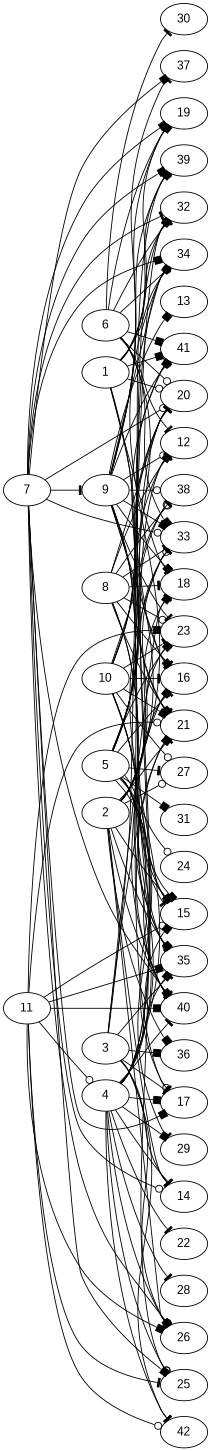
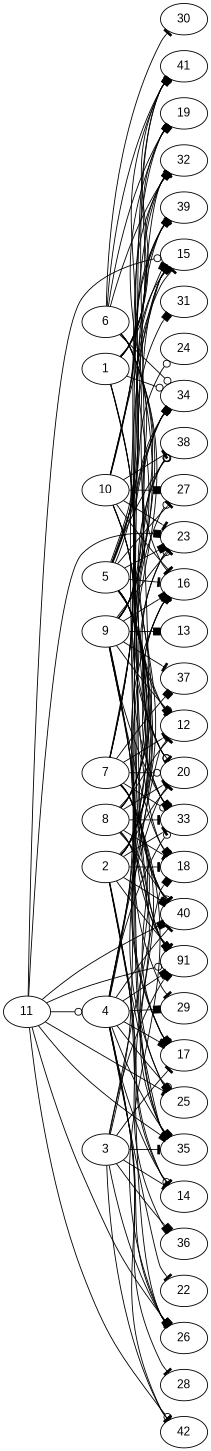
edge "7" -> "9": now "7" -> "12"
edge "10" -> "27": arrowhead odot -> box
node "21": label "21" -> "91"
